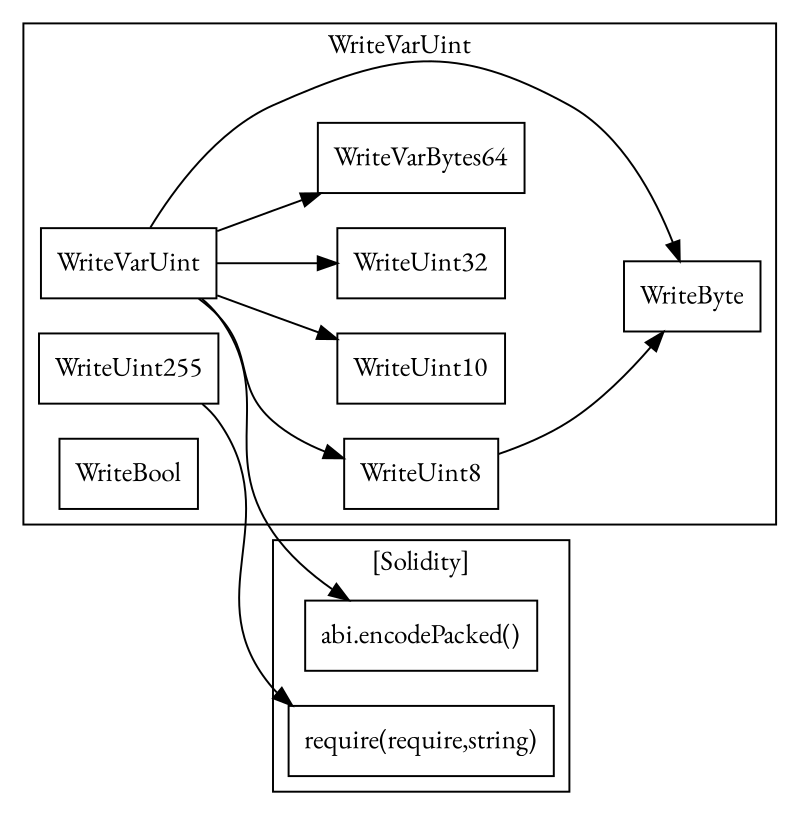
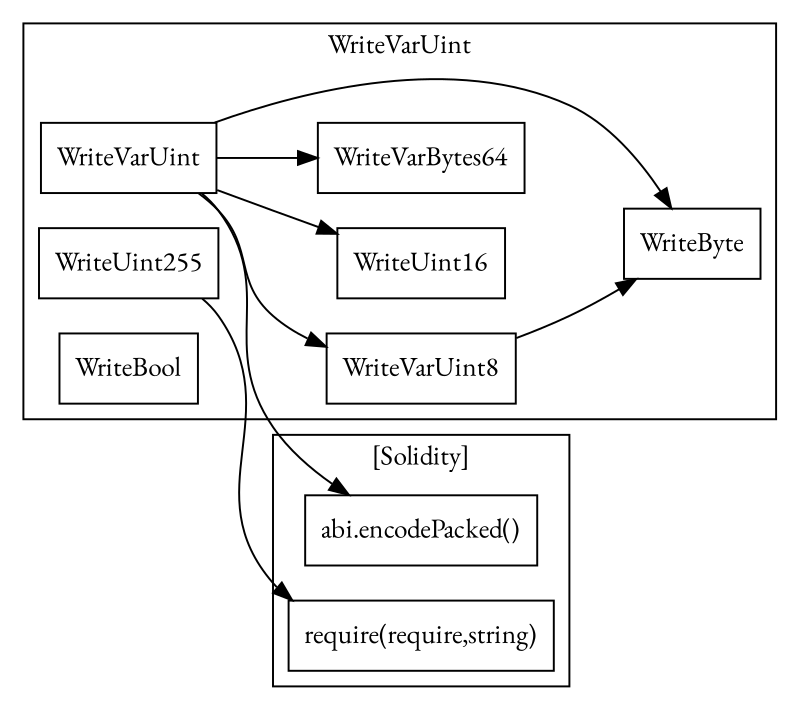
node "WriteUint32": removed
node "WriteUint10": label "WriteUint10" -> "WriteUint16"
node "WriteUint8": label "WriteUint8" -> "WriteVarUint8"
